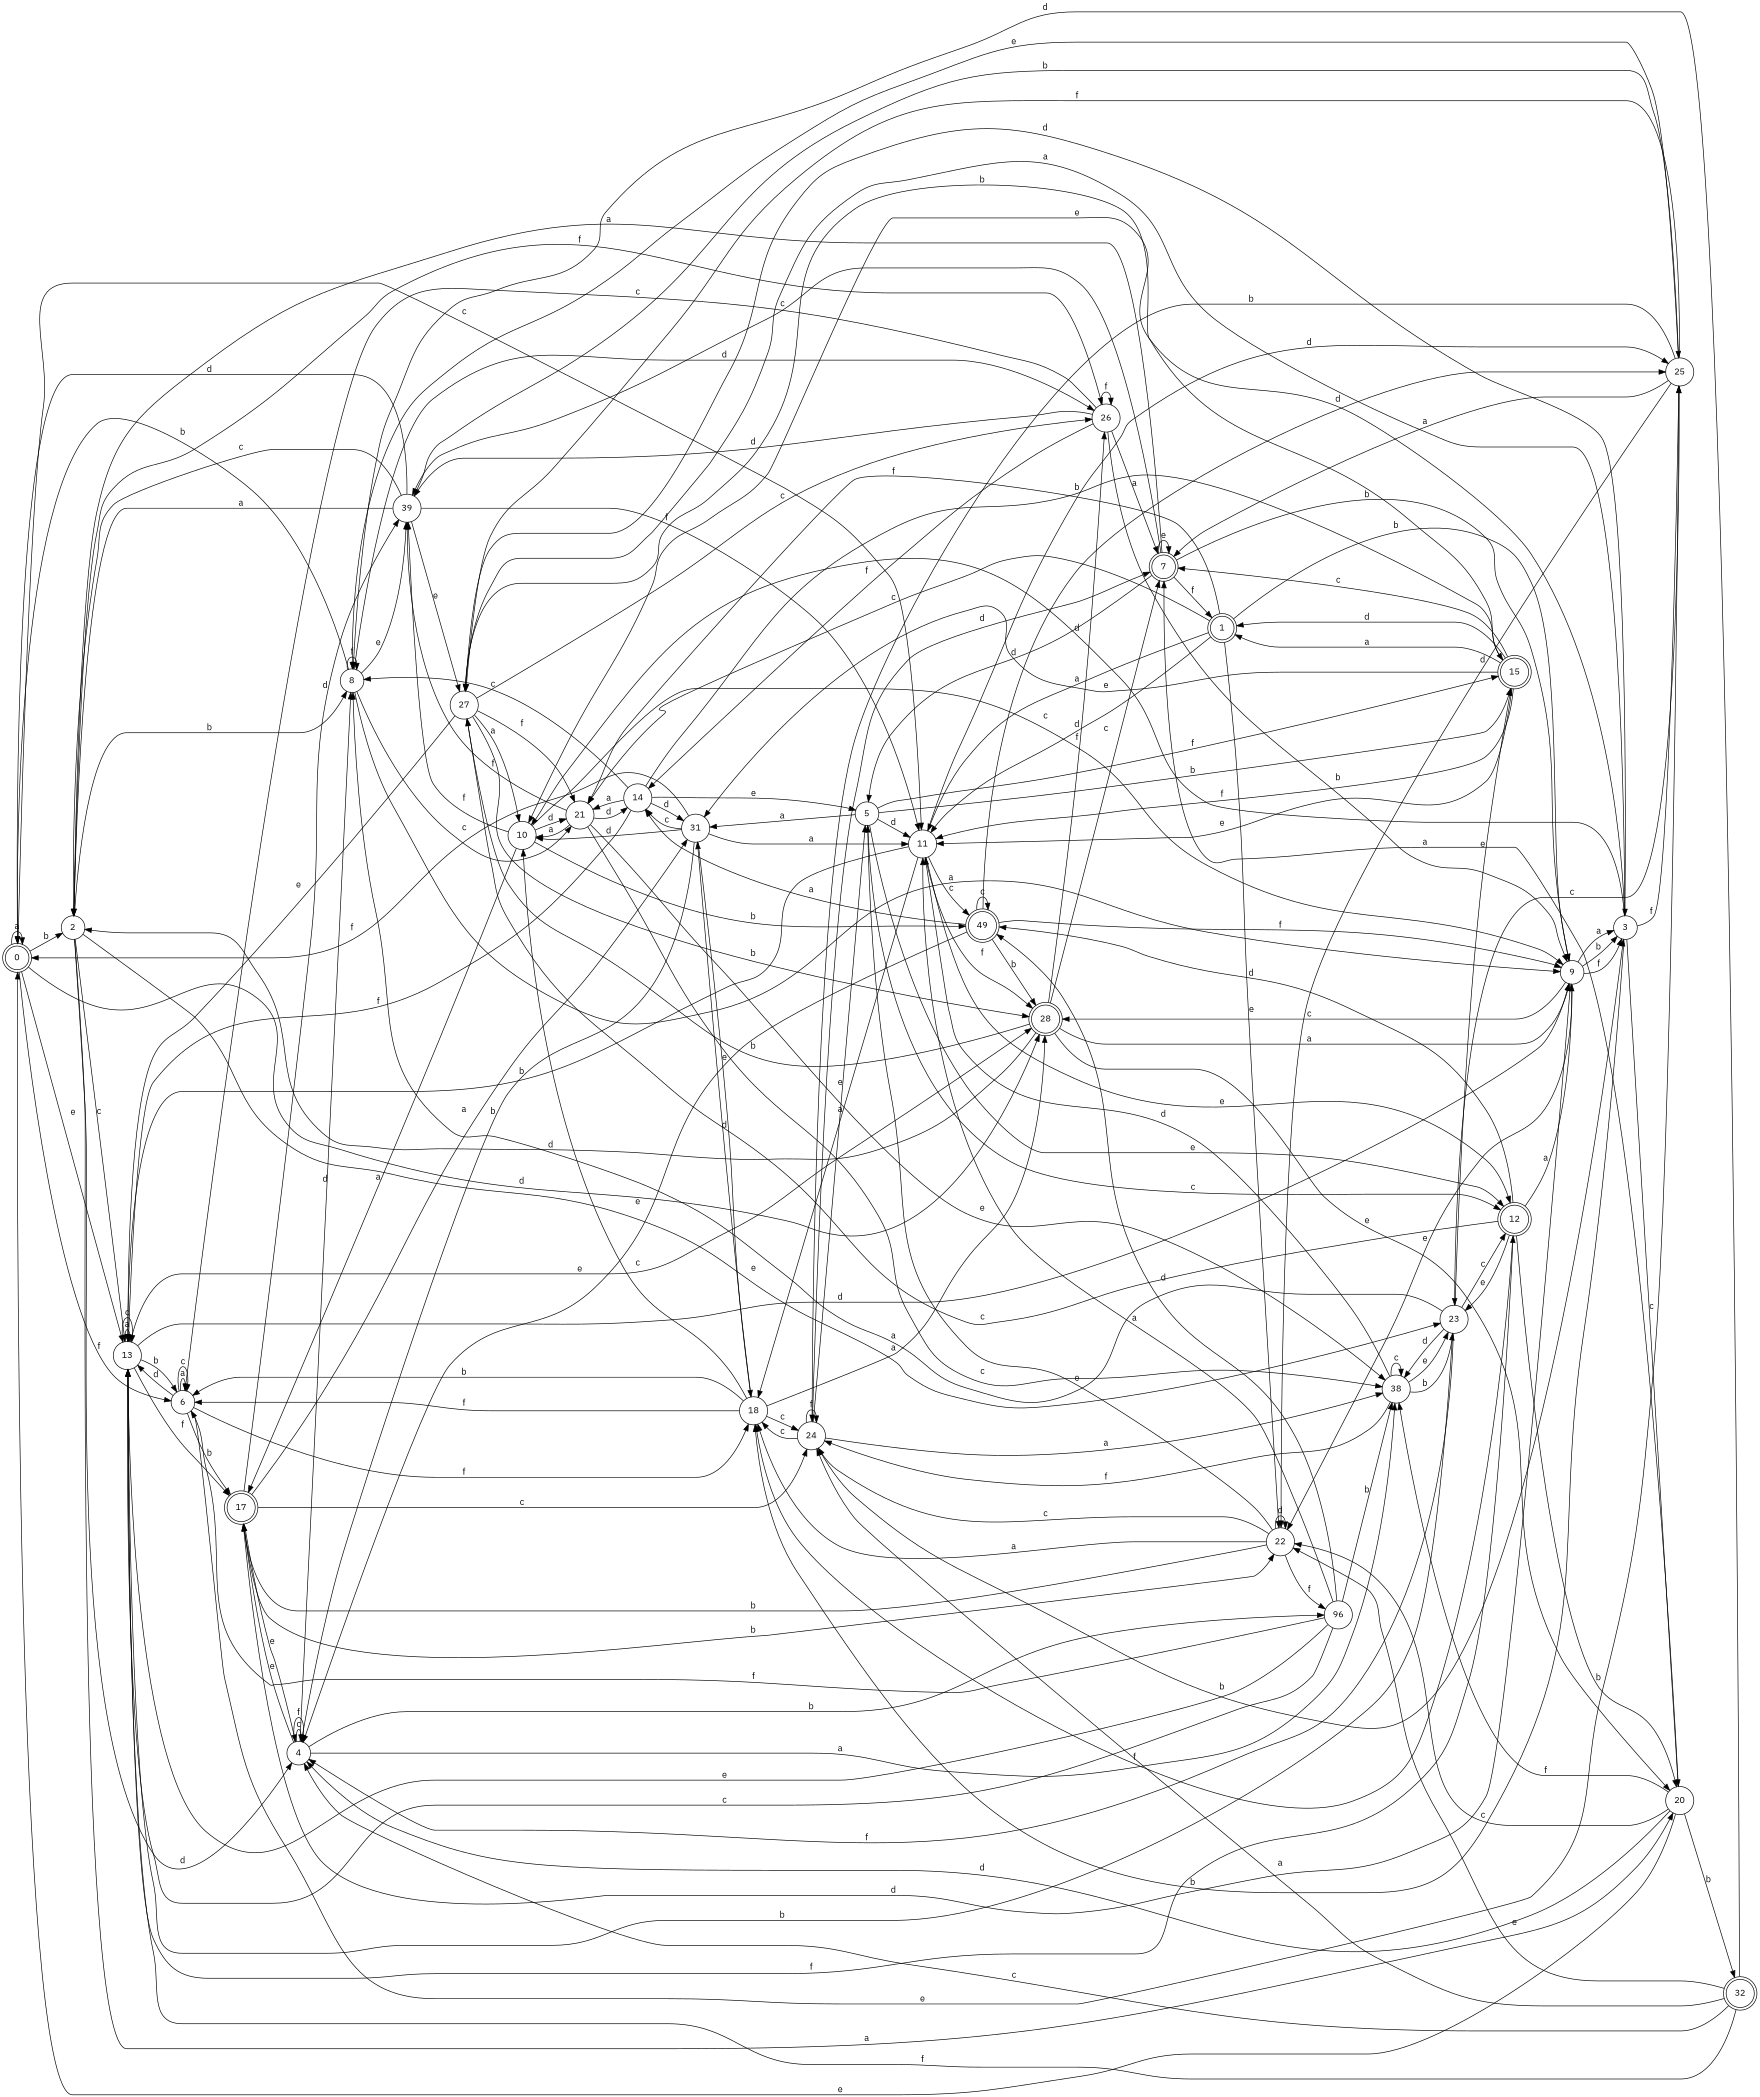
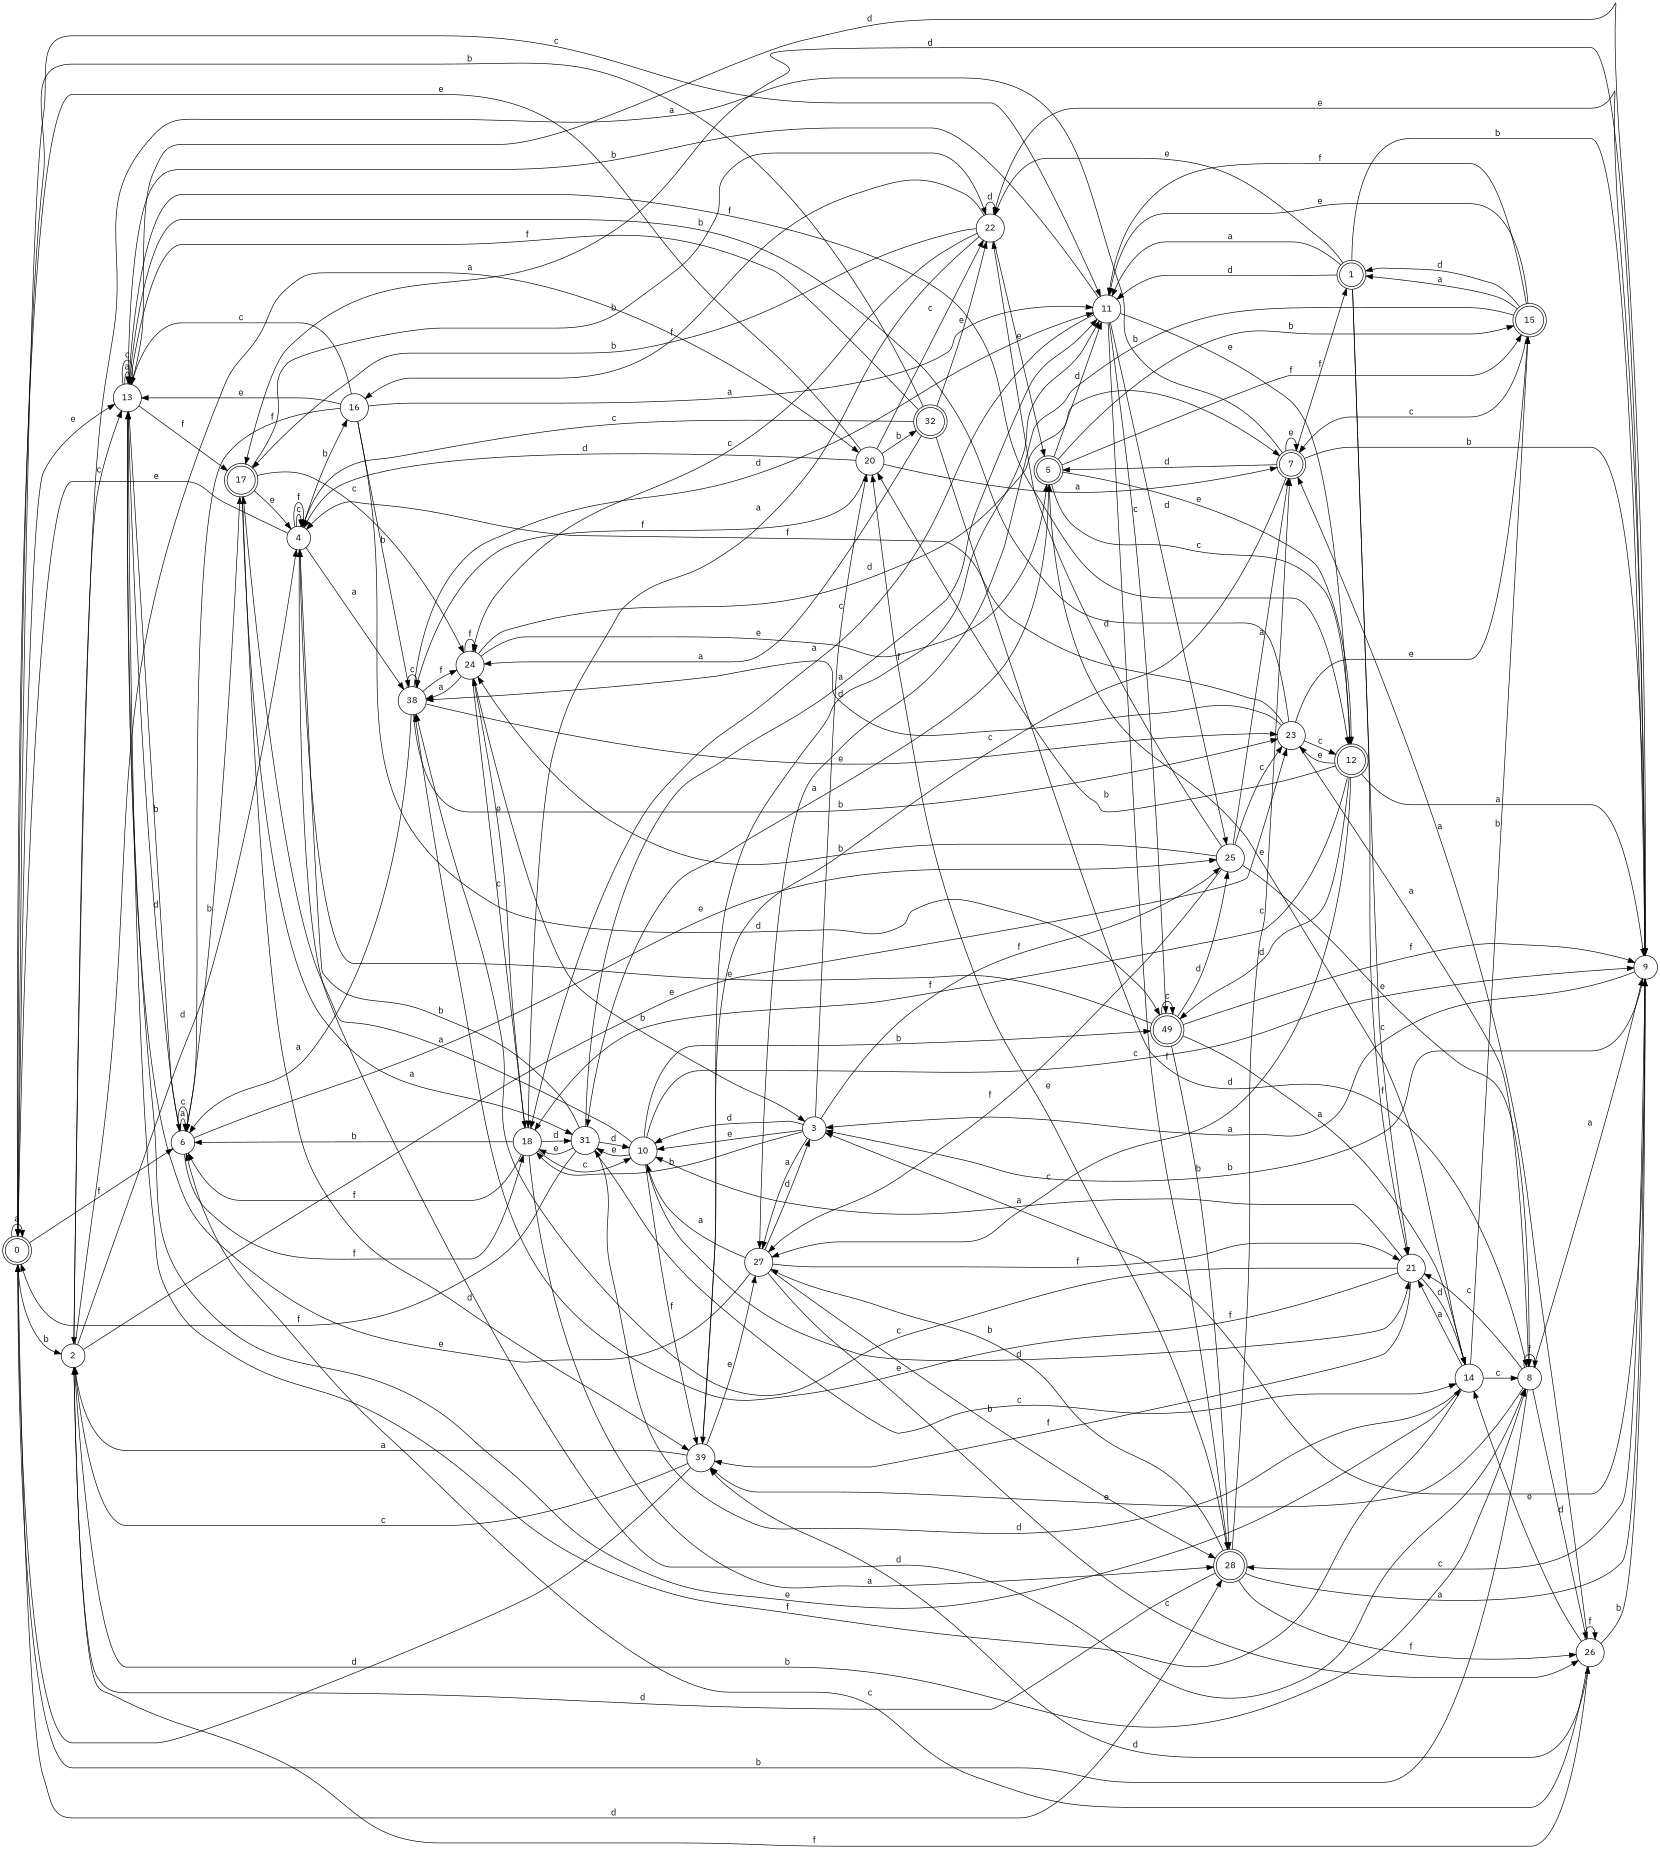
edge "39" -> "25": removed, label "b"
edge "32" -> "0": added, label "b"
edge "26" -> "14": label "f" -> "e"
edge "15" -> "31": now "10" -> "31"
node "5": shape circle -> doublecircle
edge "38" -> "6": added, label "a"
edge "13" -> "28": now "13" -> "14"
edge "18" -> "24": label "c" -> "e"
node "96": label "96" -> "16"
edge "4" -> "17": now "4" -> "0"
